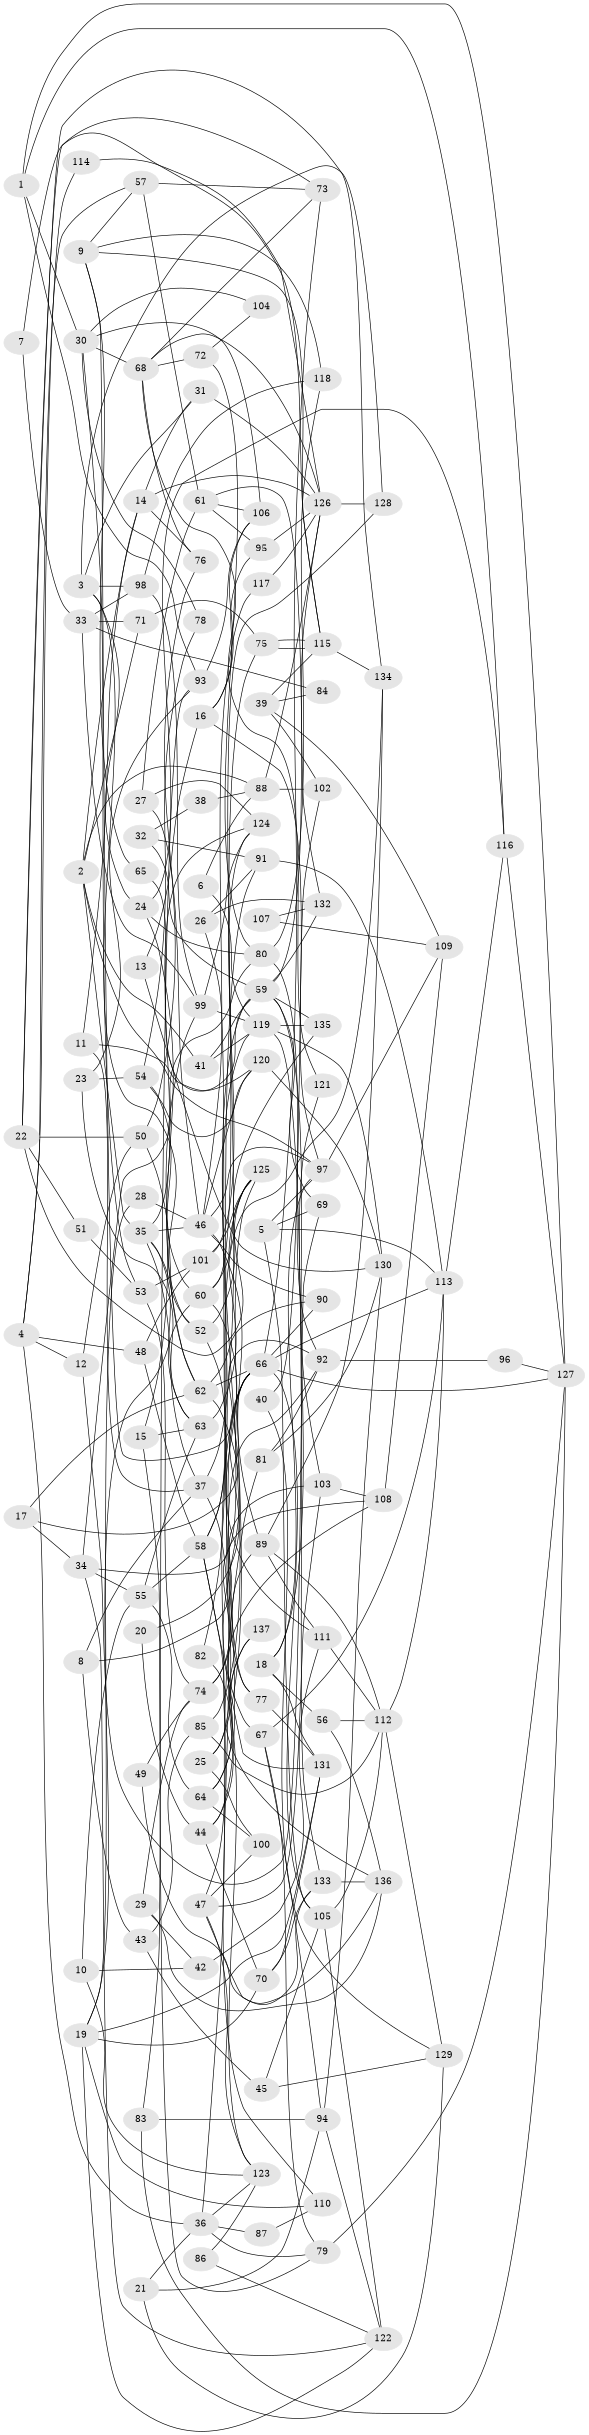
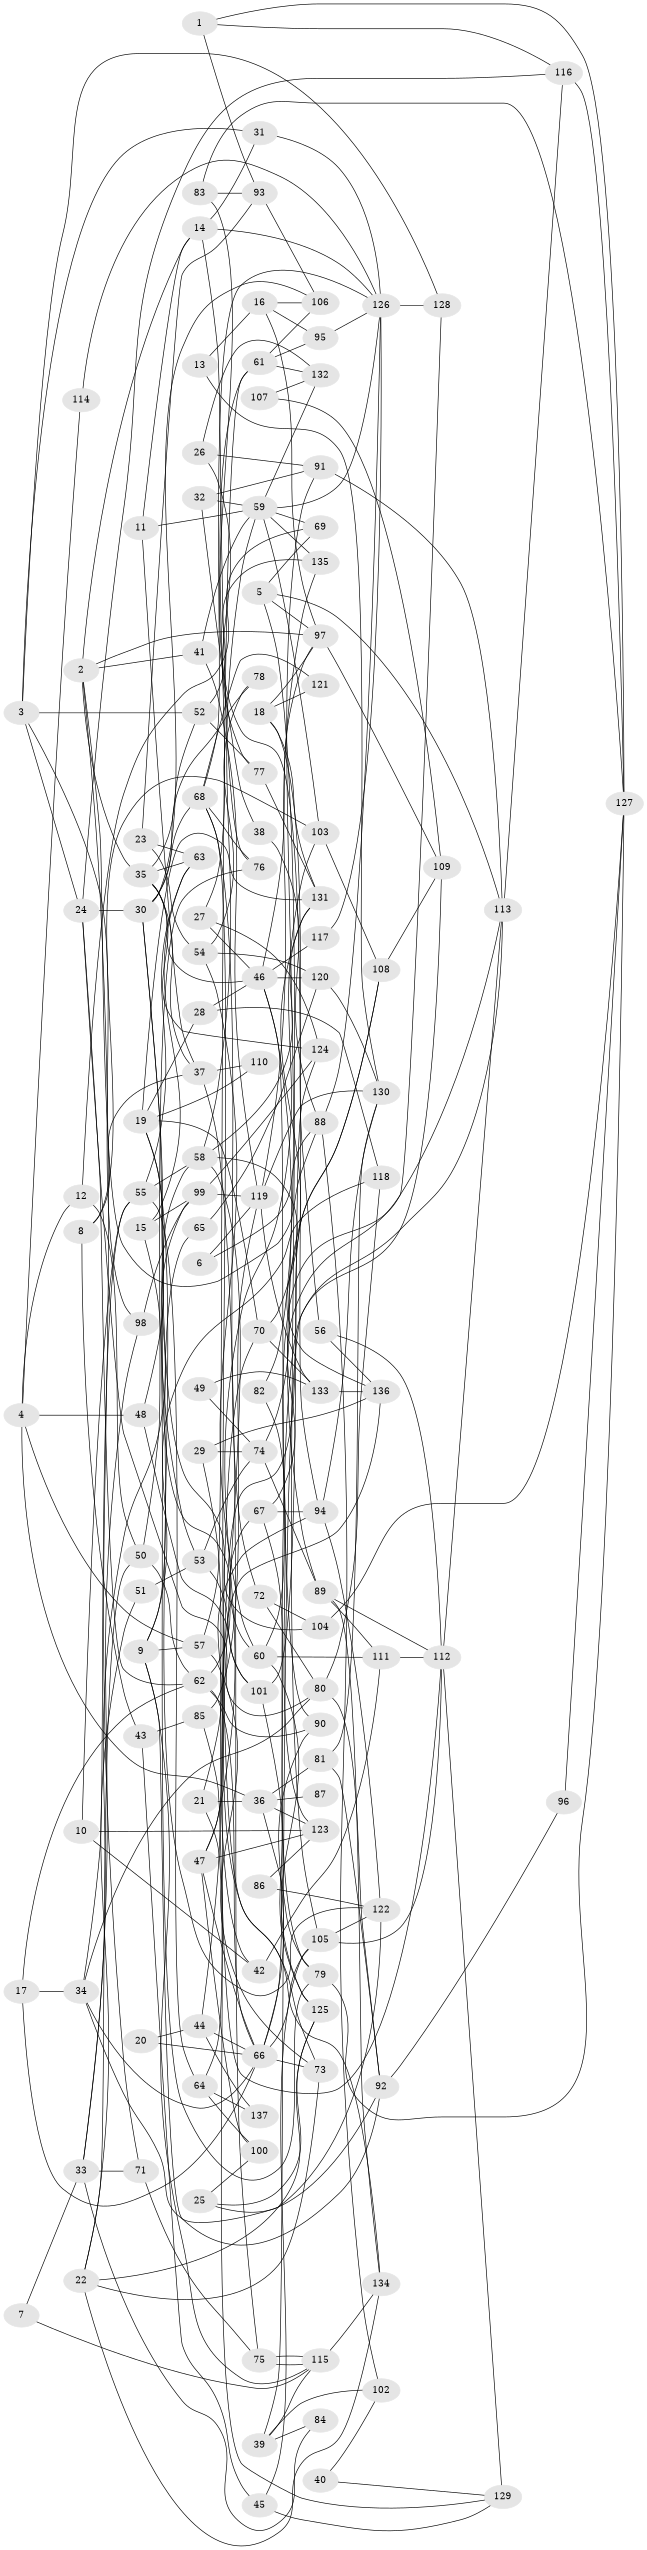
edge "1" -- "30": now "24" -- "30"
edge "118" -- "98": now "118" -- "28"
edge "125" -- "63": removed
edge "66" -- "127": now "104" -- "127"
edge "110" -- "87": removed
